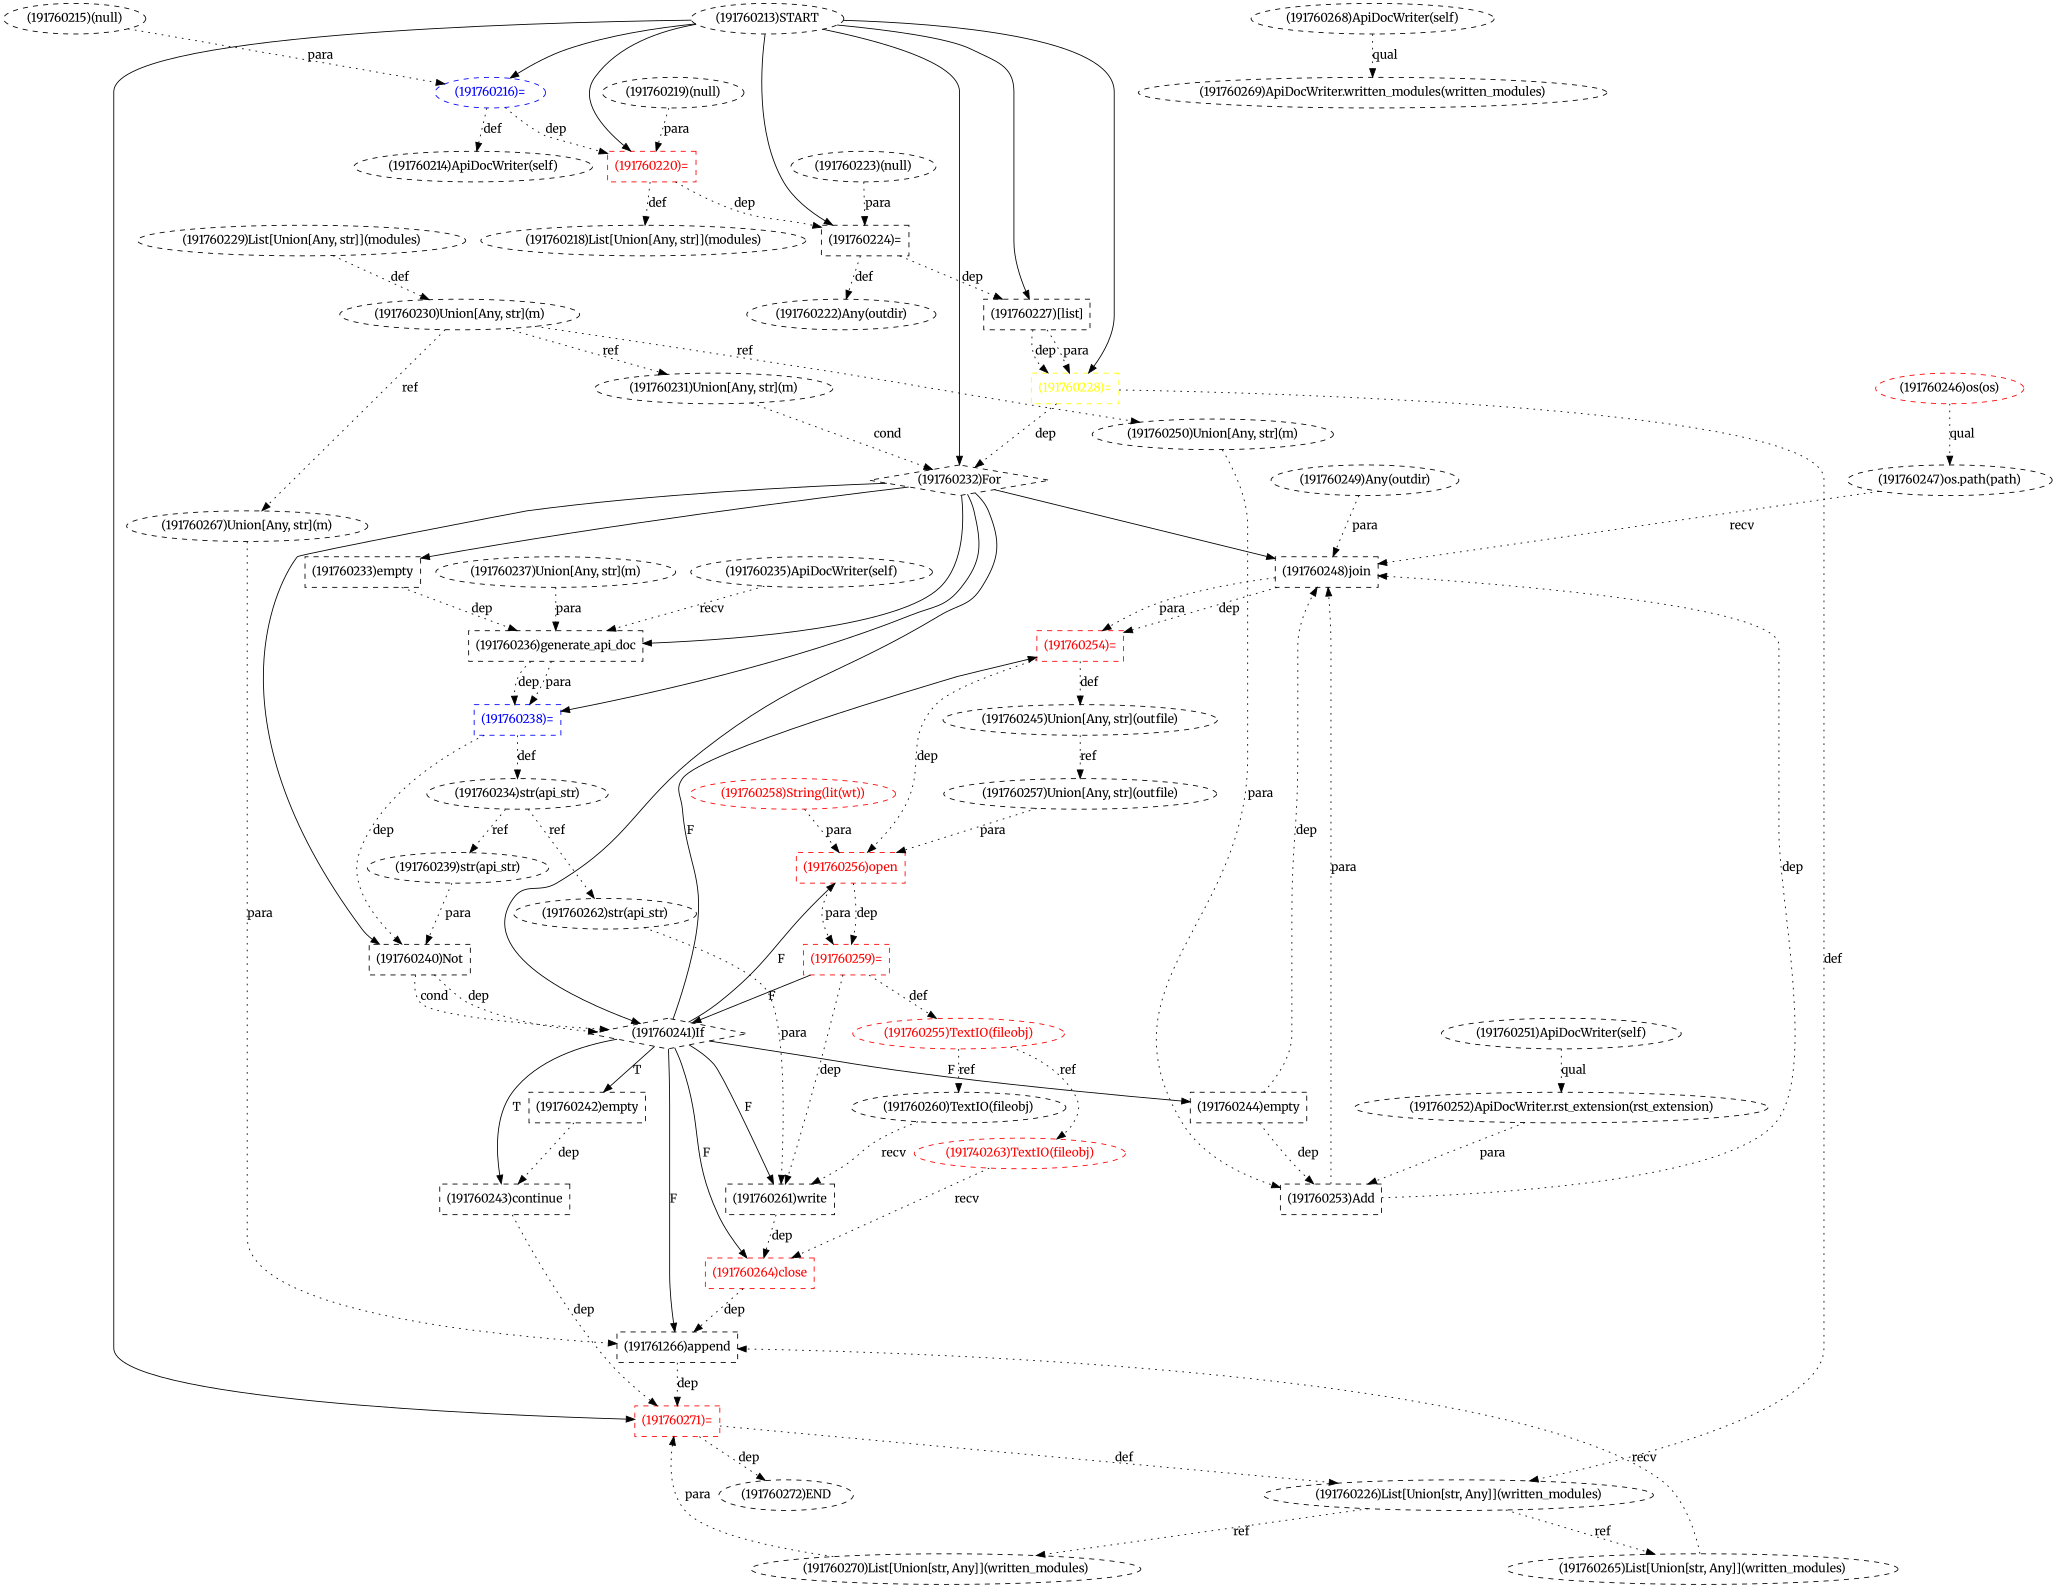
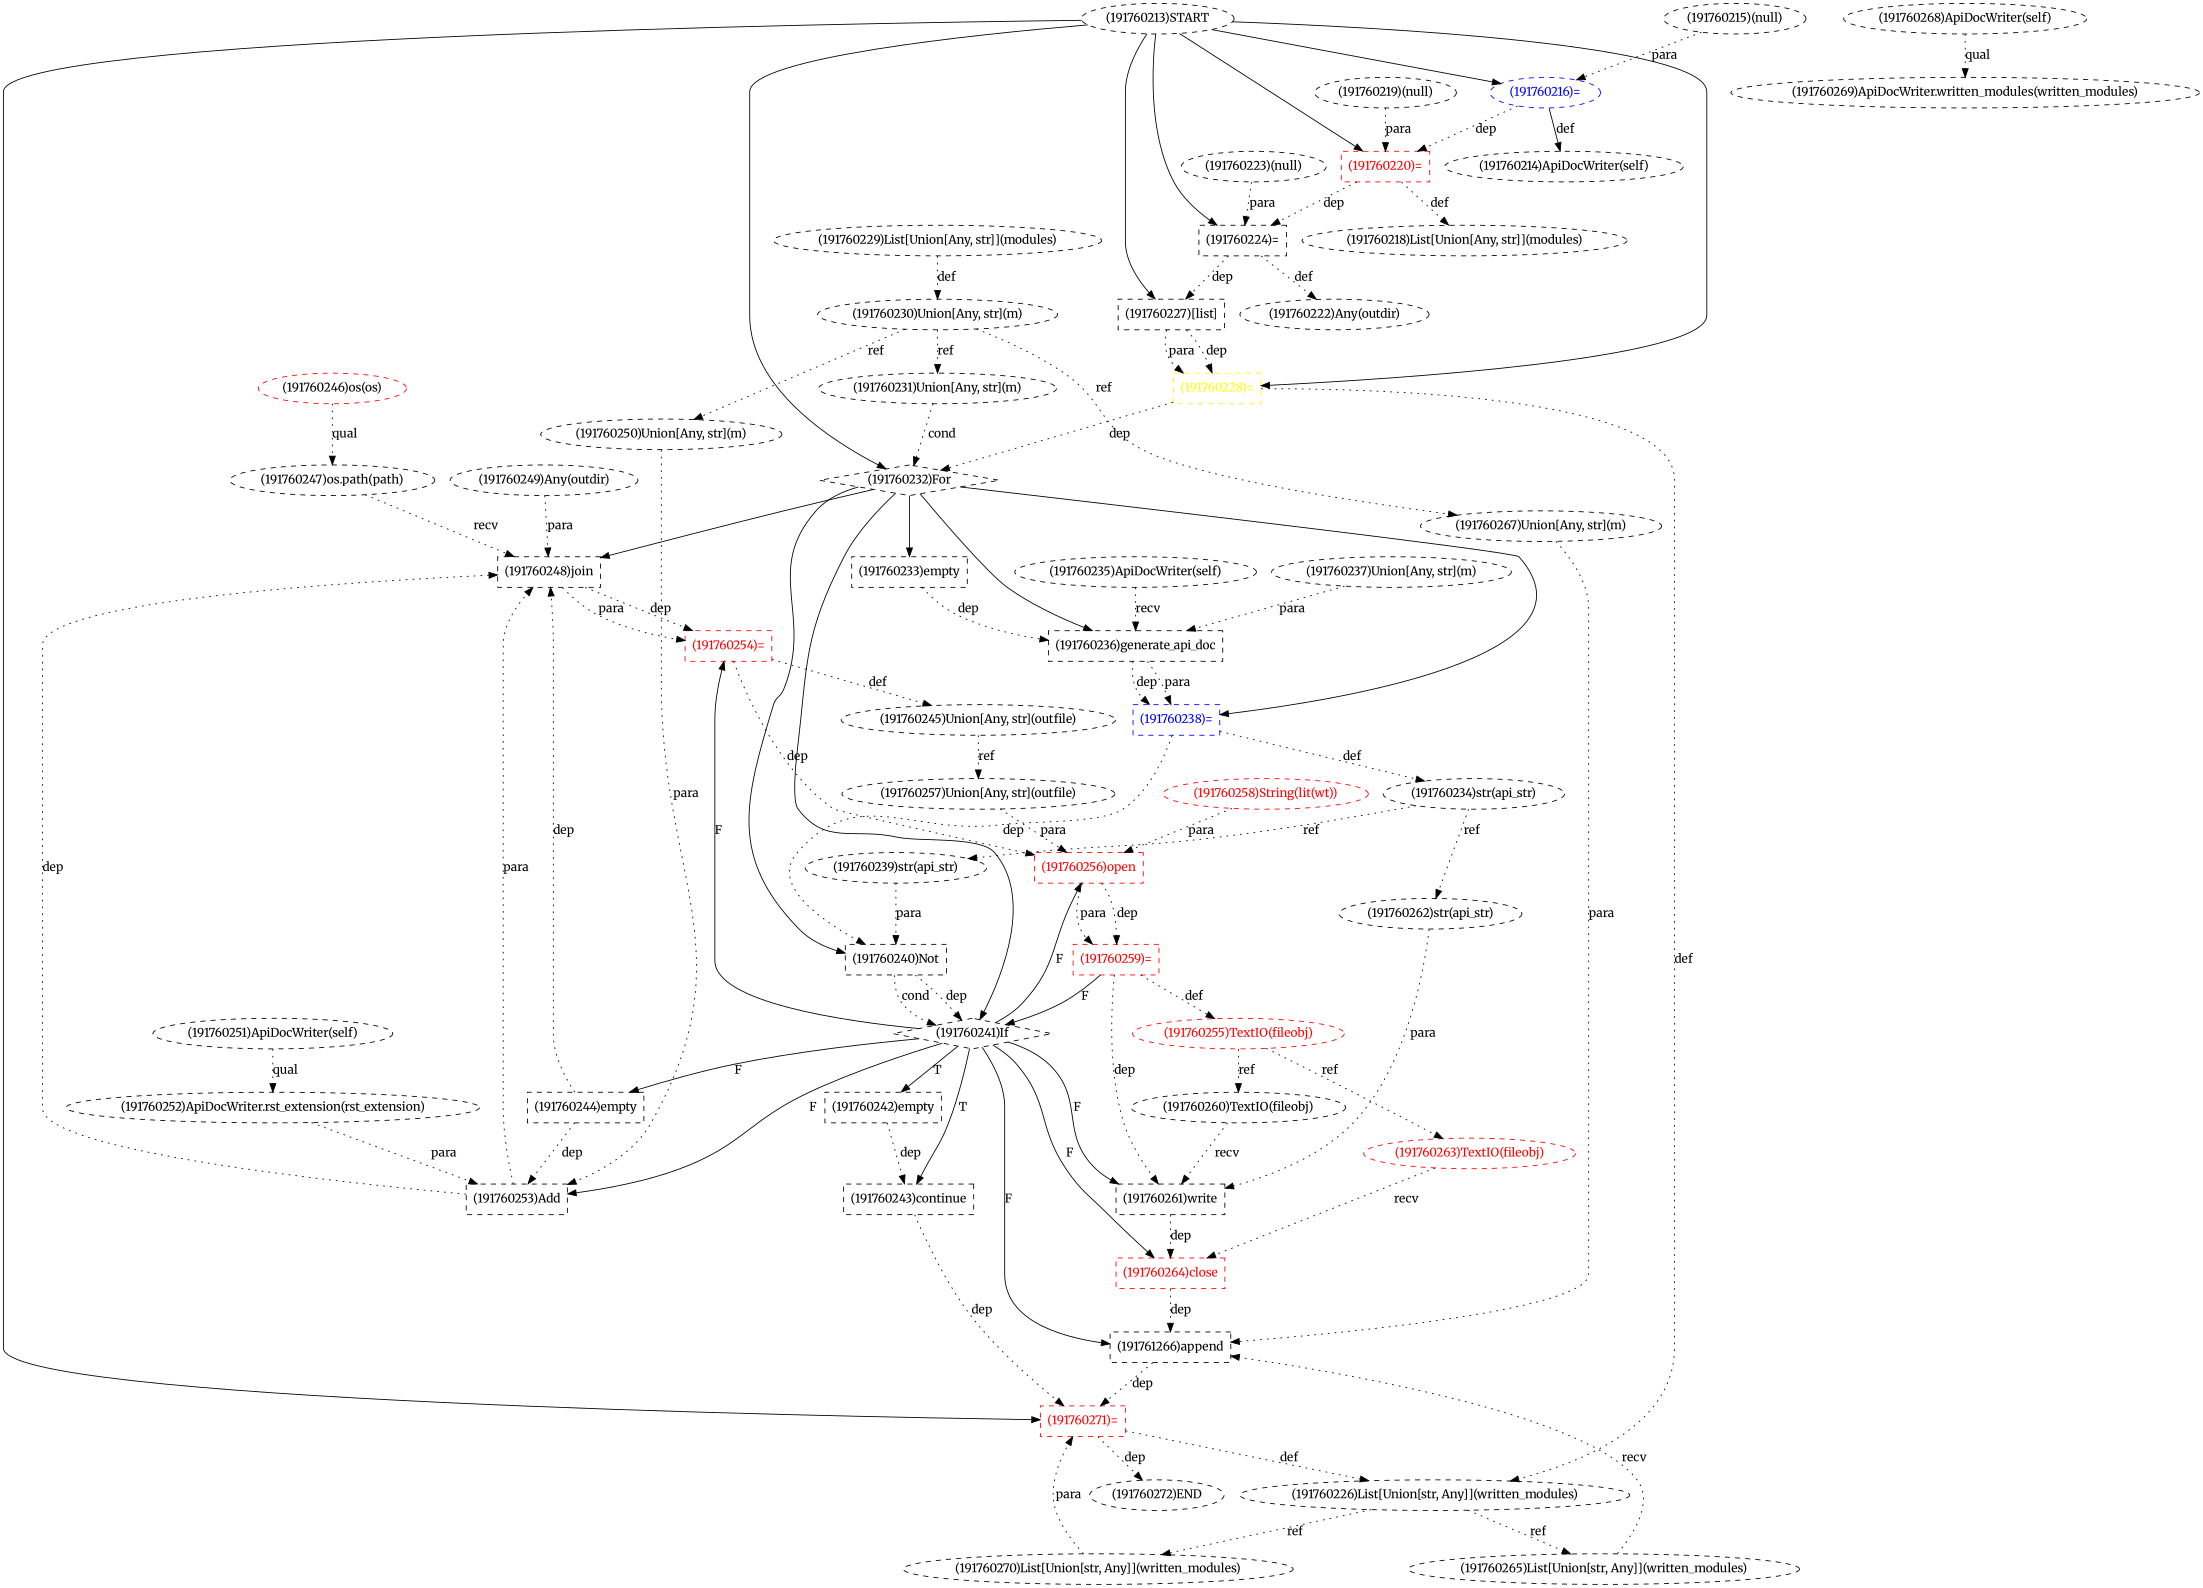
edge "(191760216)=" -> "(191760214)ApiDocWriter(self)": style dotted -> solid
edge "(191760241)If" -> "(191760253)Add": added, label "F"
node "(191740263)TextIO(fileobj)": label "(191740263)TextIO(fileobj)" -> "(191760263)TextIO(fileobj)"
